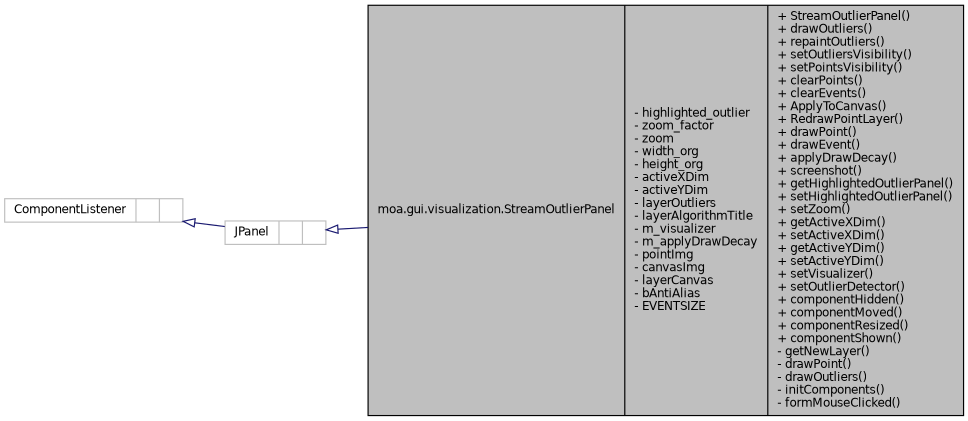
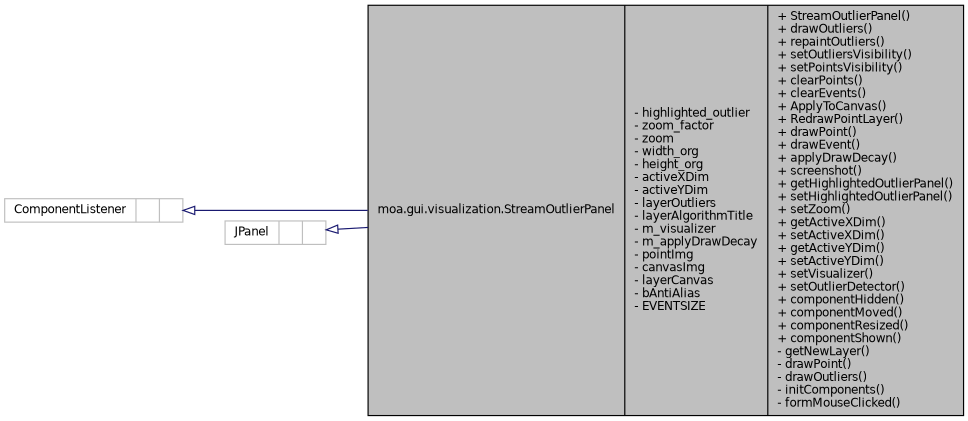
edge "JPanel" -> "ComponentListener": now "moa.gui.visualization.StreamOutlierPanel" -> "ComponentListener"
